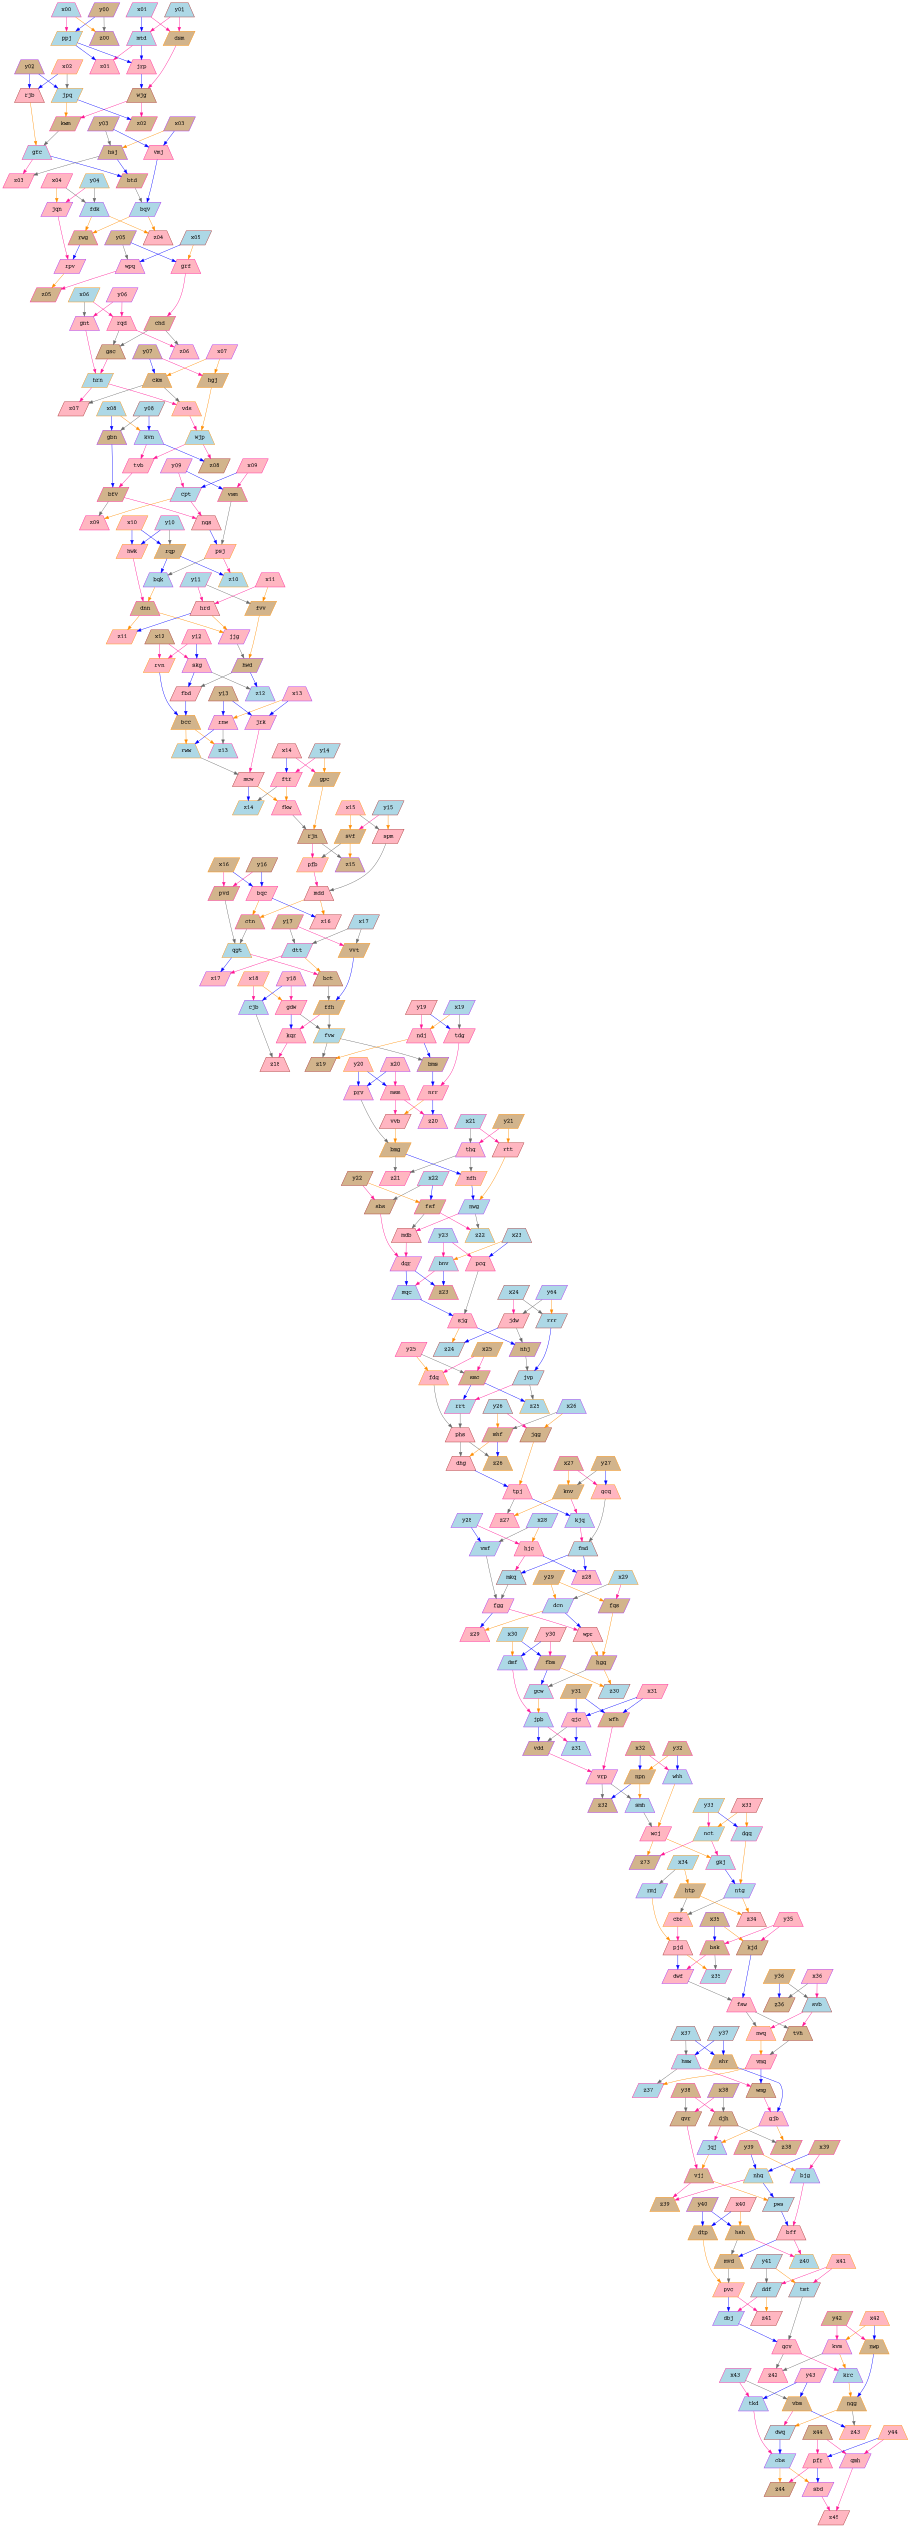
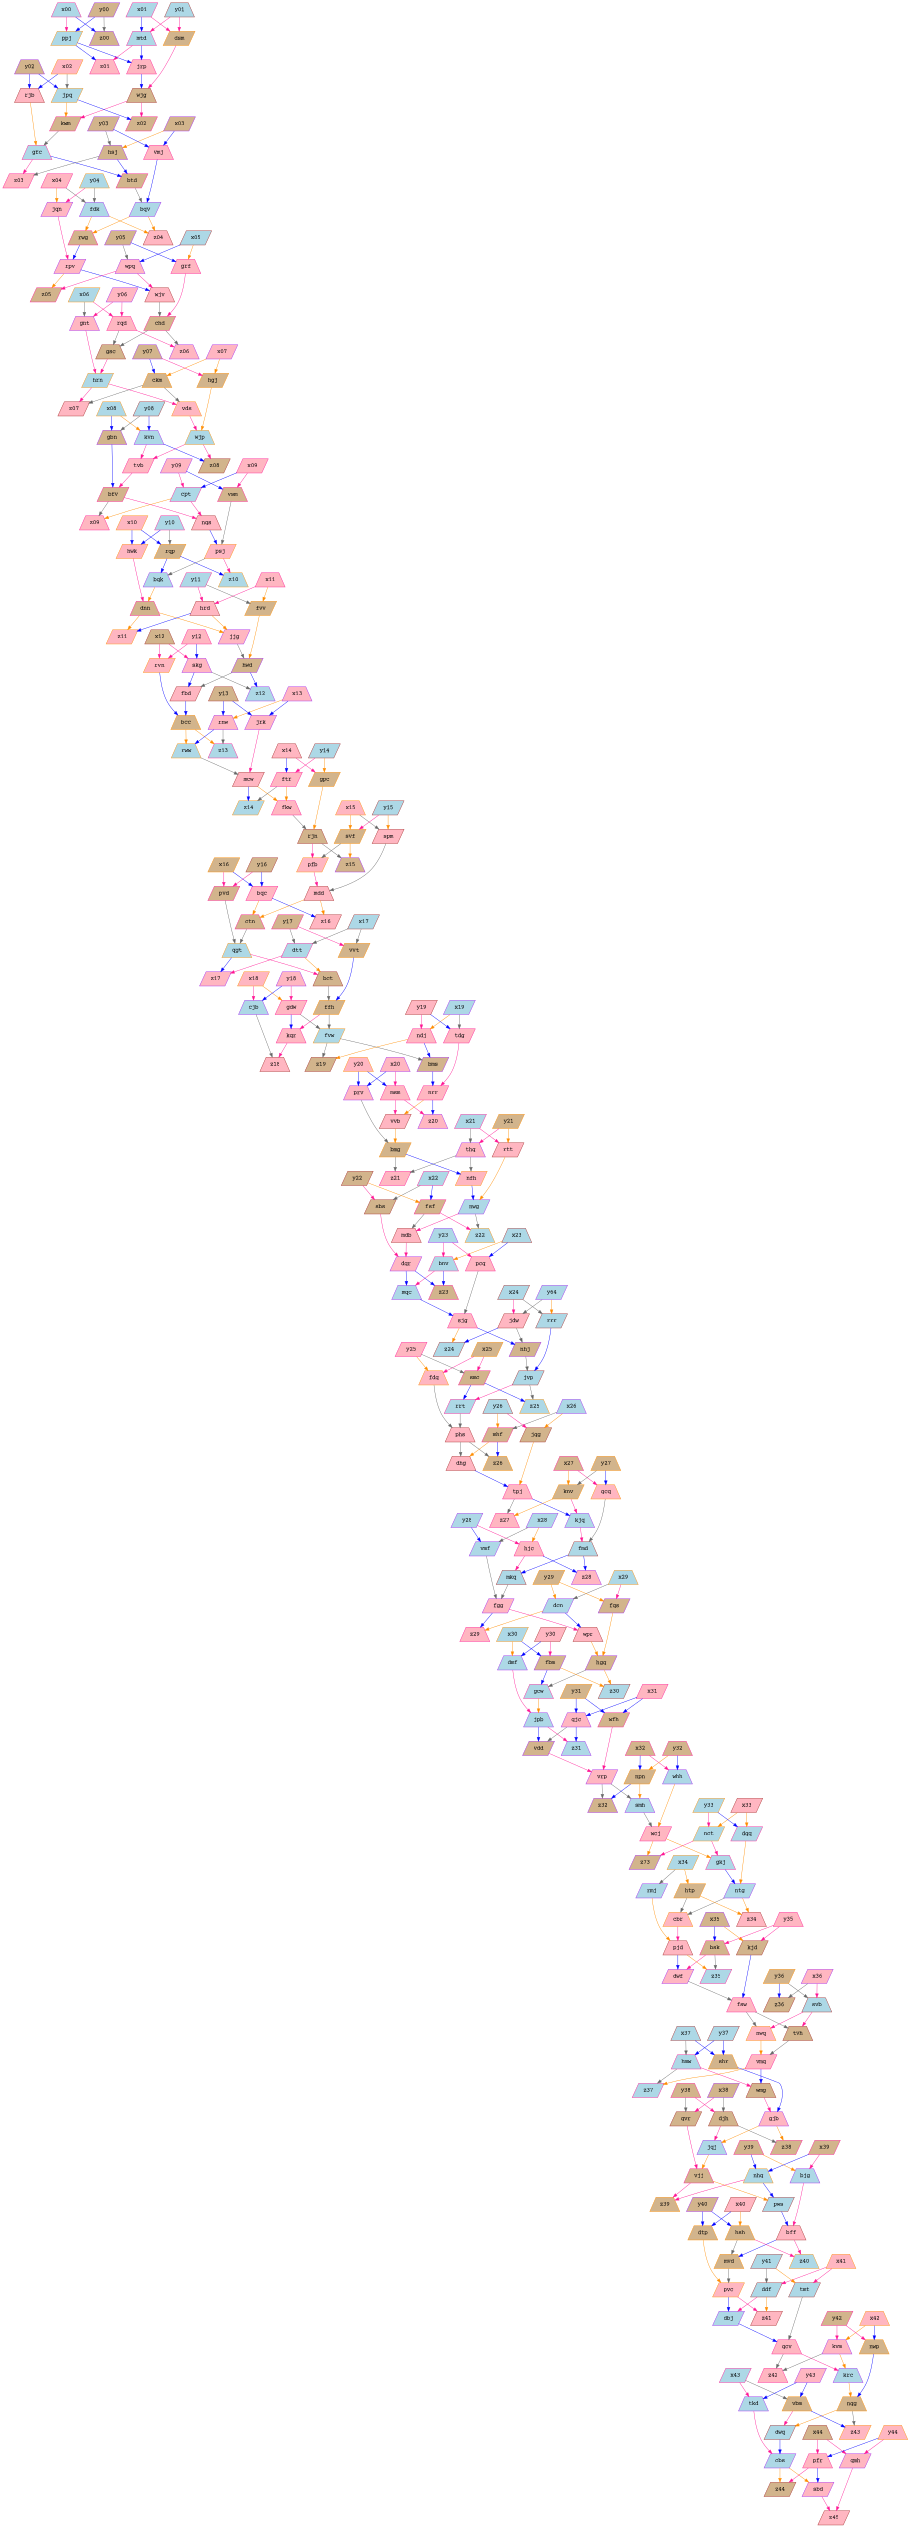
edge "x00" -> "z00": color darkorange -> blue
node "wjv": added
